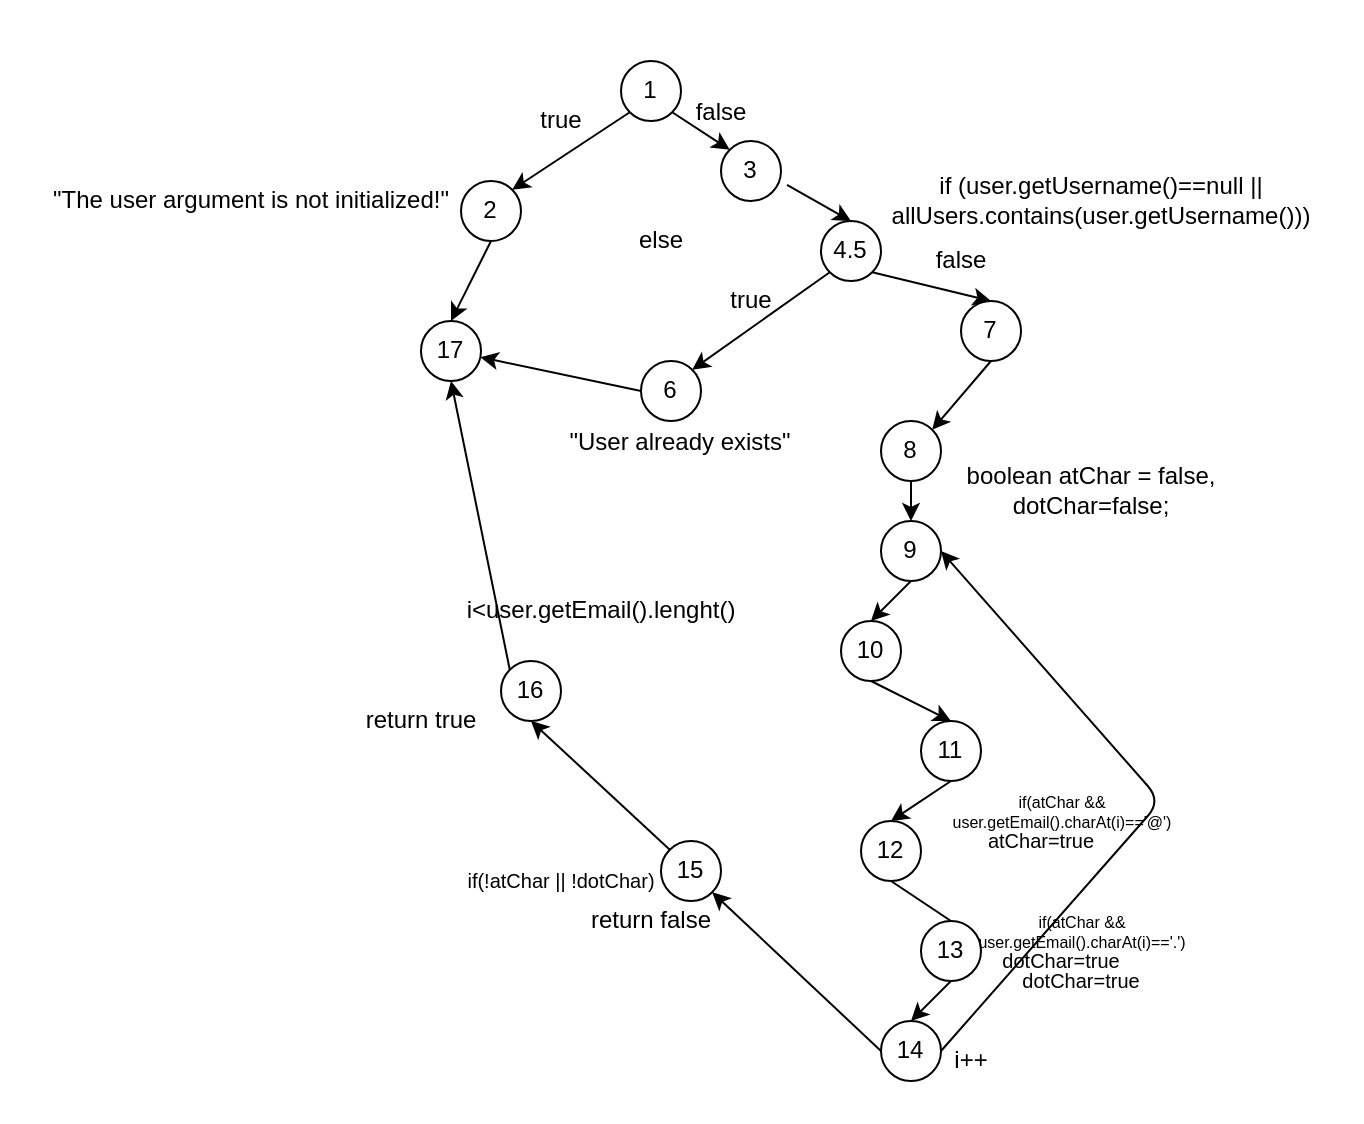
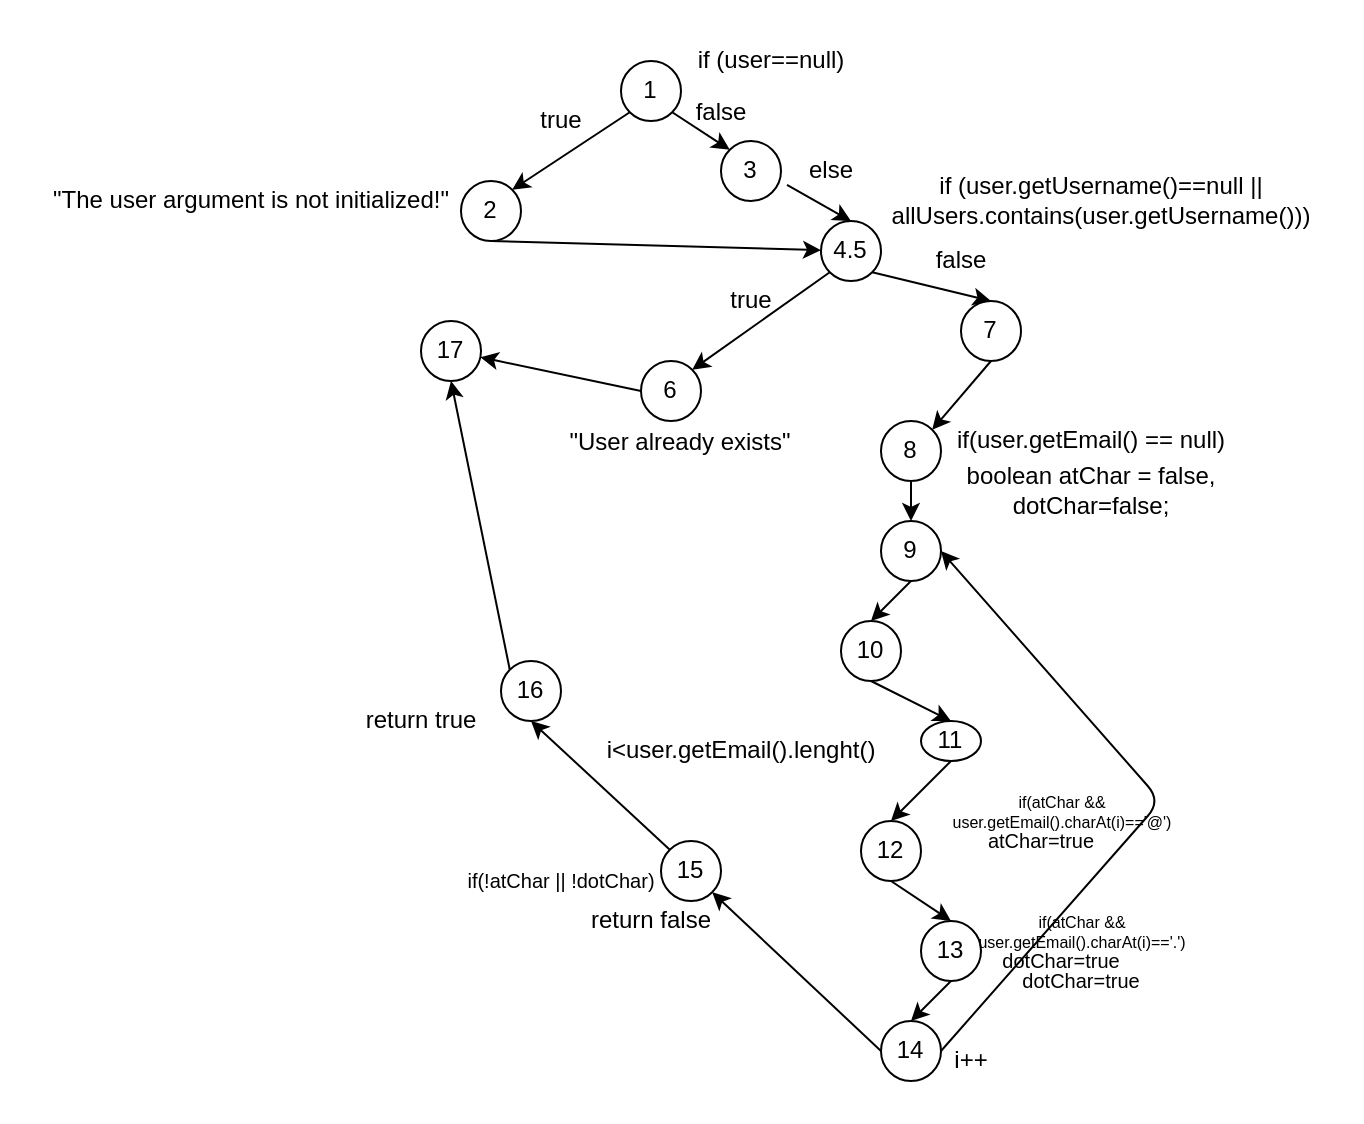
node "if (user==null)": added
node "else": moved (661, 241) -> (831, 171)
edge "2" -> "17": now "2" -> "4.5"
node "if(user.getEmail() == null)": added
node "i<user.getEmail().lenght()": moved (601, 611) -> (741, 751)
node "11": size 60x60 -> 60x40
edge "12" -- "13": arrowhead none -> classic
